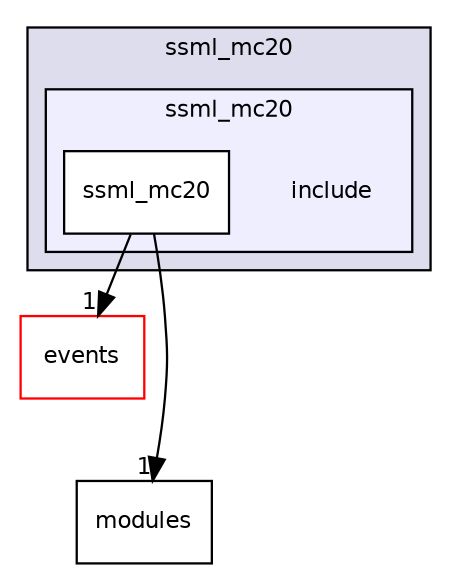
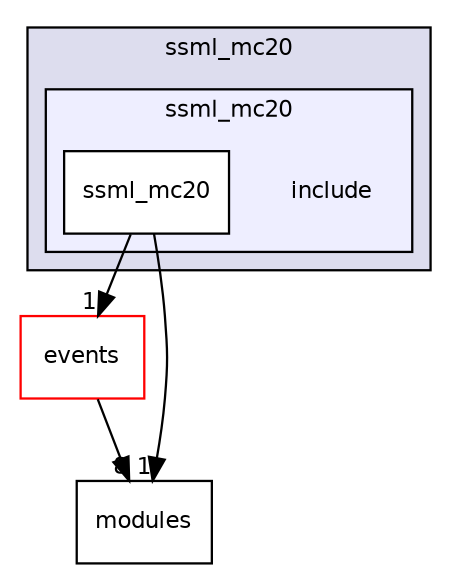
edge "events" -> "modules": added
